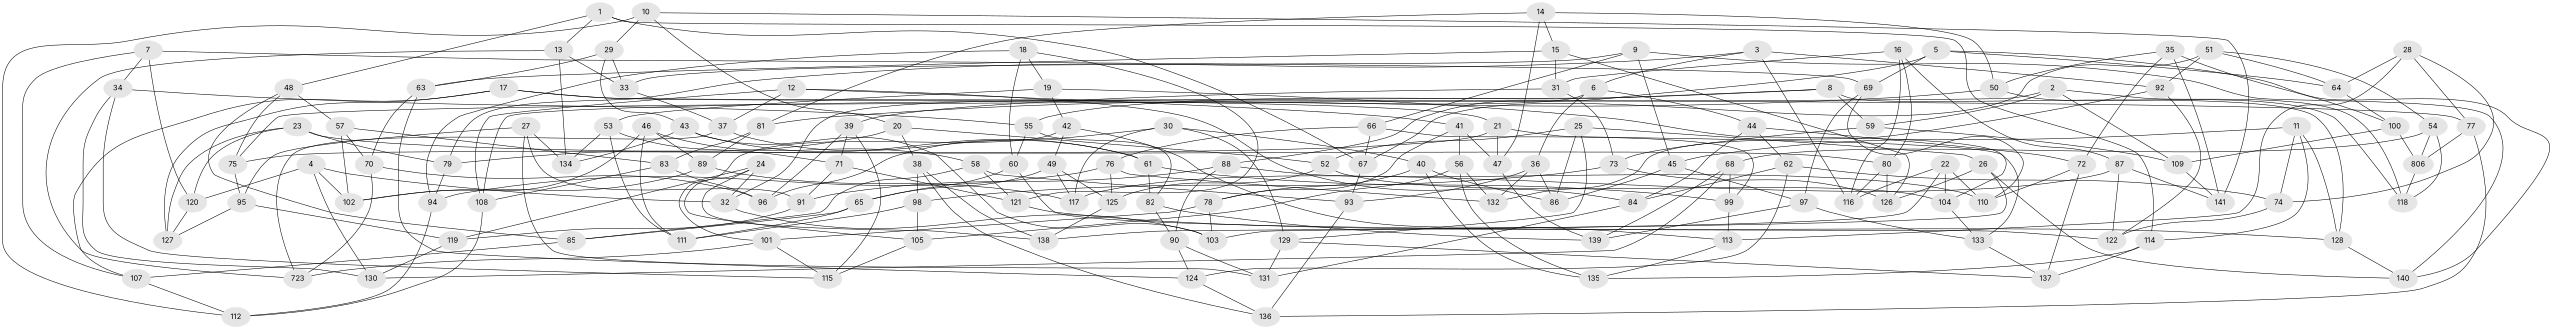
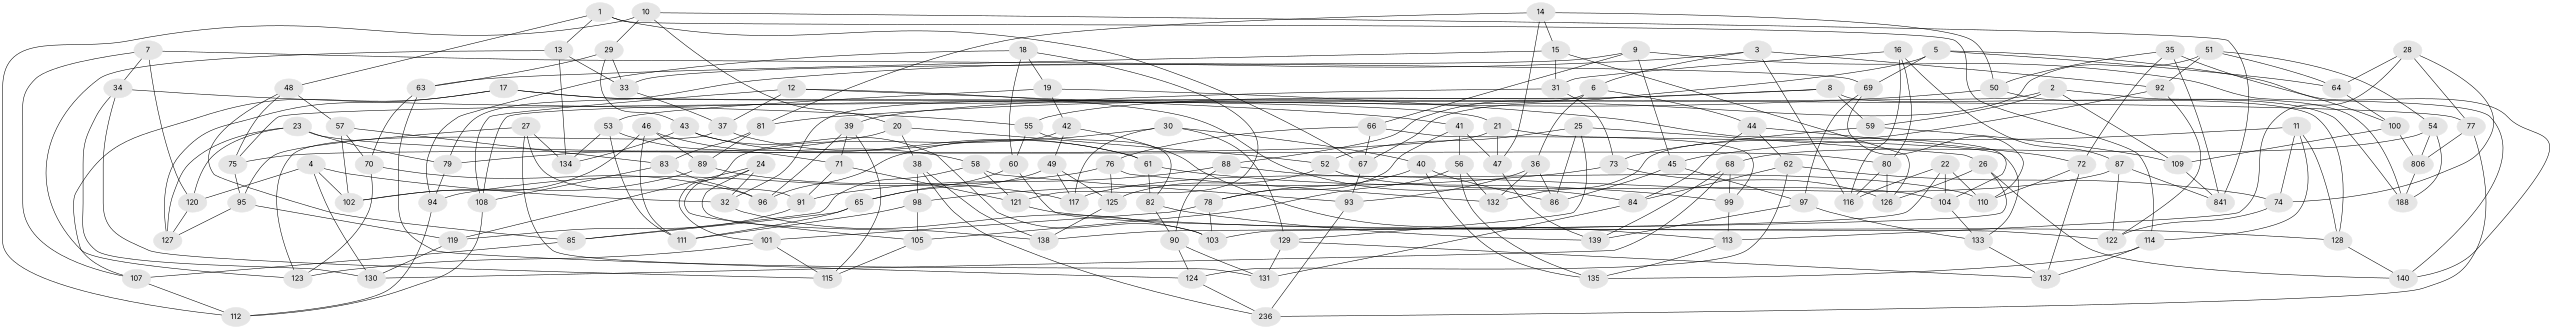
node "141": label "141" -> "841"
node "118": label "118" -> "188"
node "723": label "723" -> "123"
node "136": label "136" -> "236"
